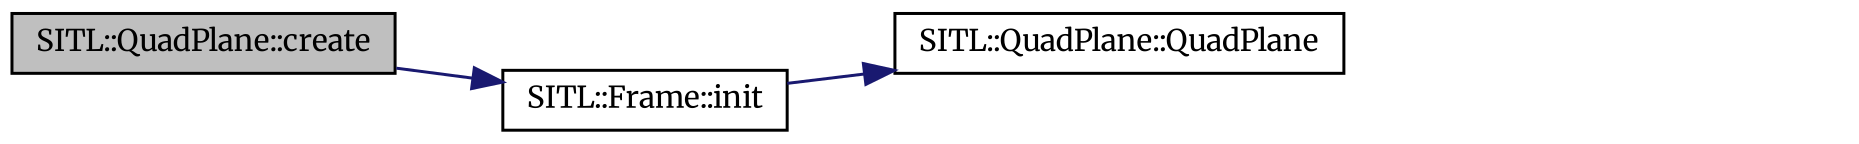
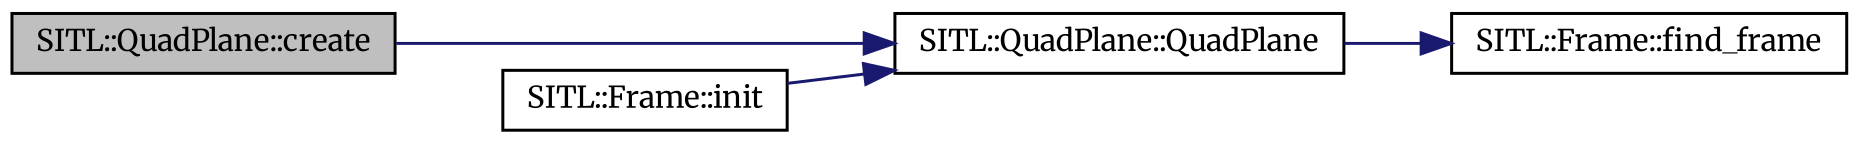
node "SITL::Frame::find_frame": added
edge "SITL::QuadPlane::create" -> "SITL::Frame::init": now "SITL::QuadPlane::create" -> "SITL::QuadPlane::QuadPlane"
